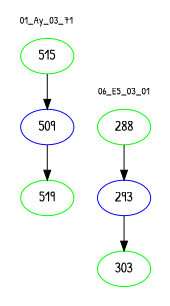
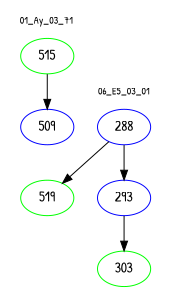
node "288": color green -> blue
edge "509" -> "519": now "288" -> "519"
